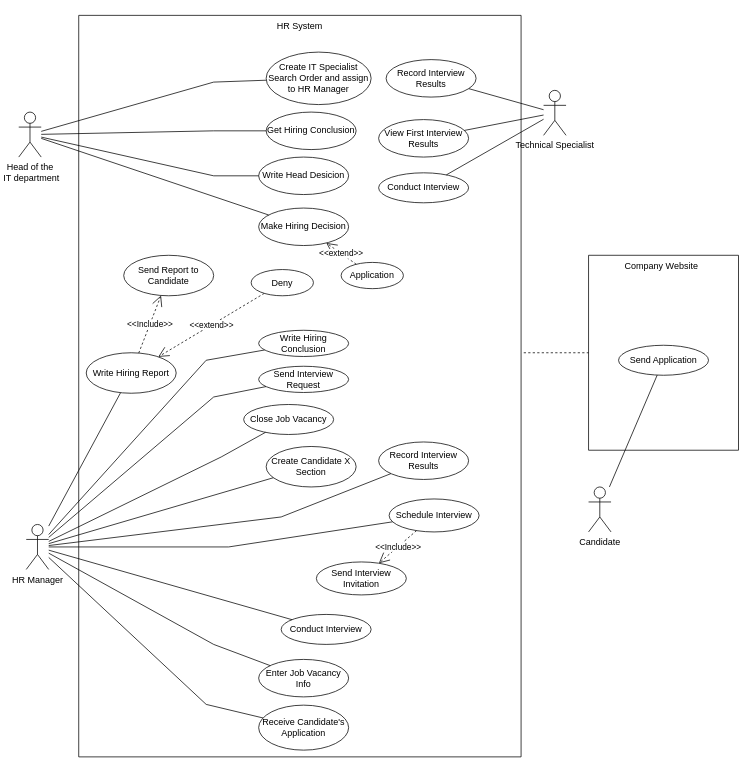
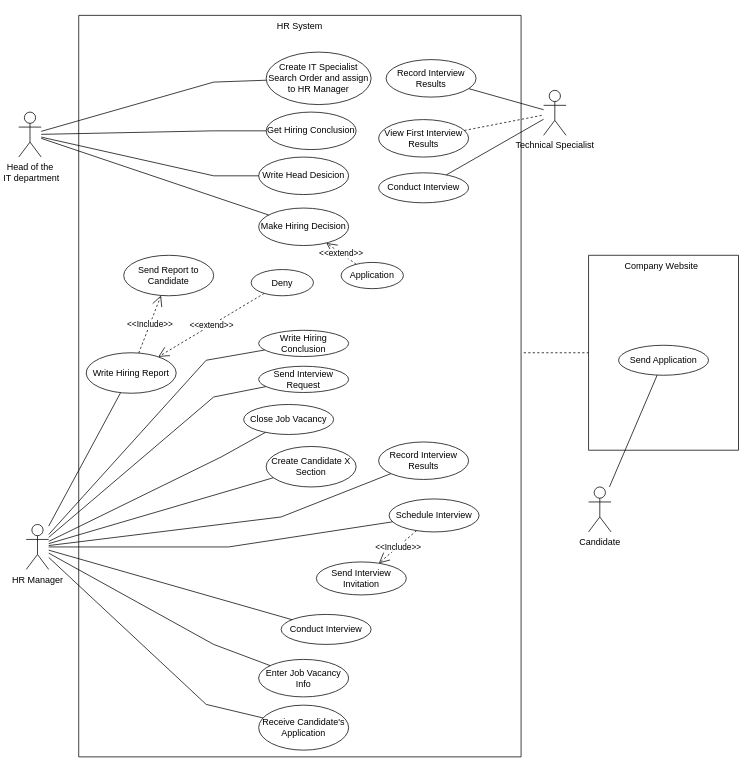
edge "Technical Specialist" -- "View First Interview Results": style solid -> dashed
